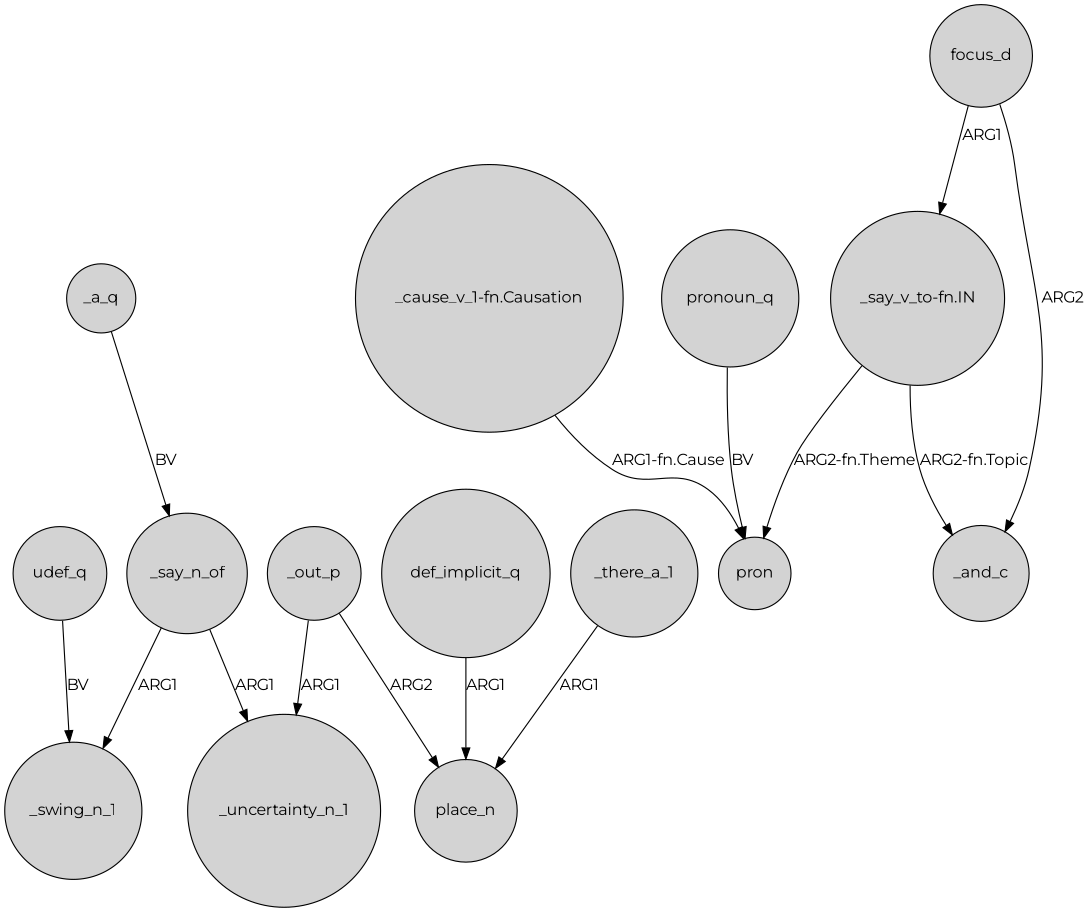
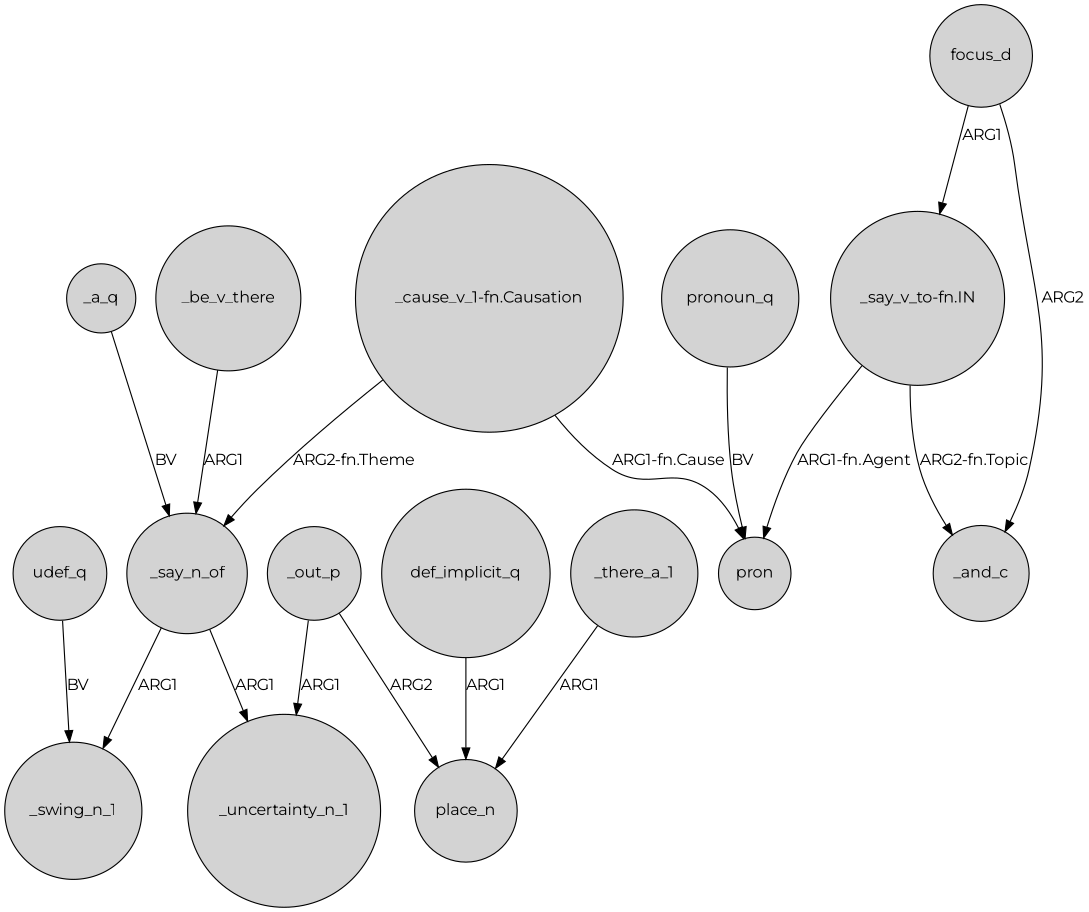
node "_be_v_there": added
edge "_cause_v_1-fn.Causation" -> "_say_n_of": added, label "ARG2-fn.Theme"
edge "_say_v_to-fn.IN" -> "pron": label "ARG2-fn.Theme" -> "ARG1-fn.Agent"
